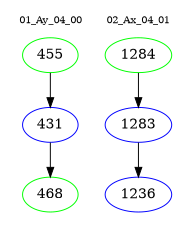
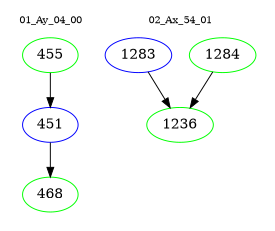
cluster "02_Ax_04_01": label "02_Ax_04_01" -> "02_Ax_54_01"
edge "1284" -> "1283": now "1284" -> "1236"
node "431": label "431" -> "451"
node "1236": color blue -> green
